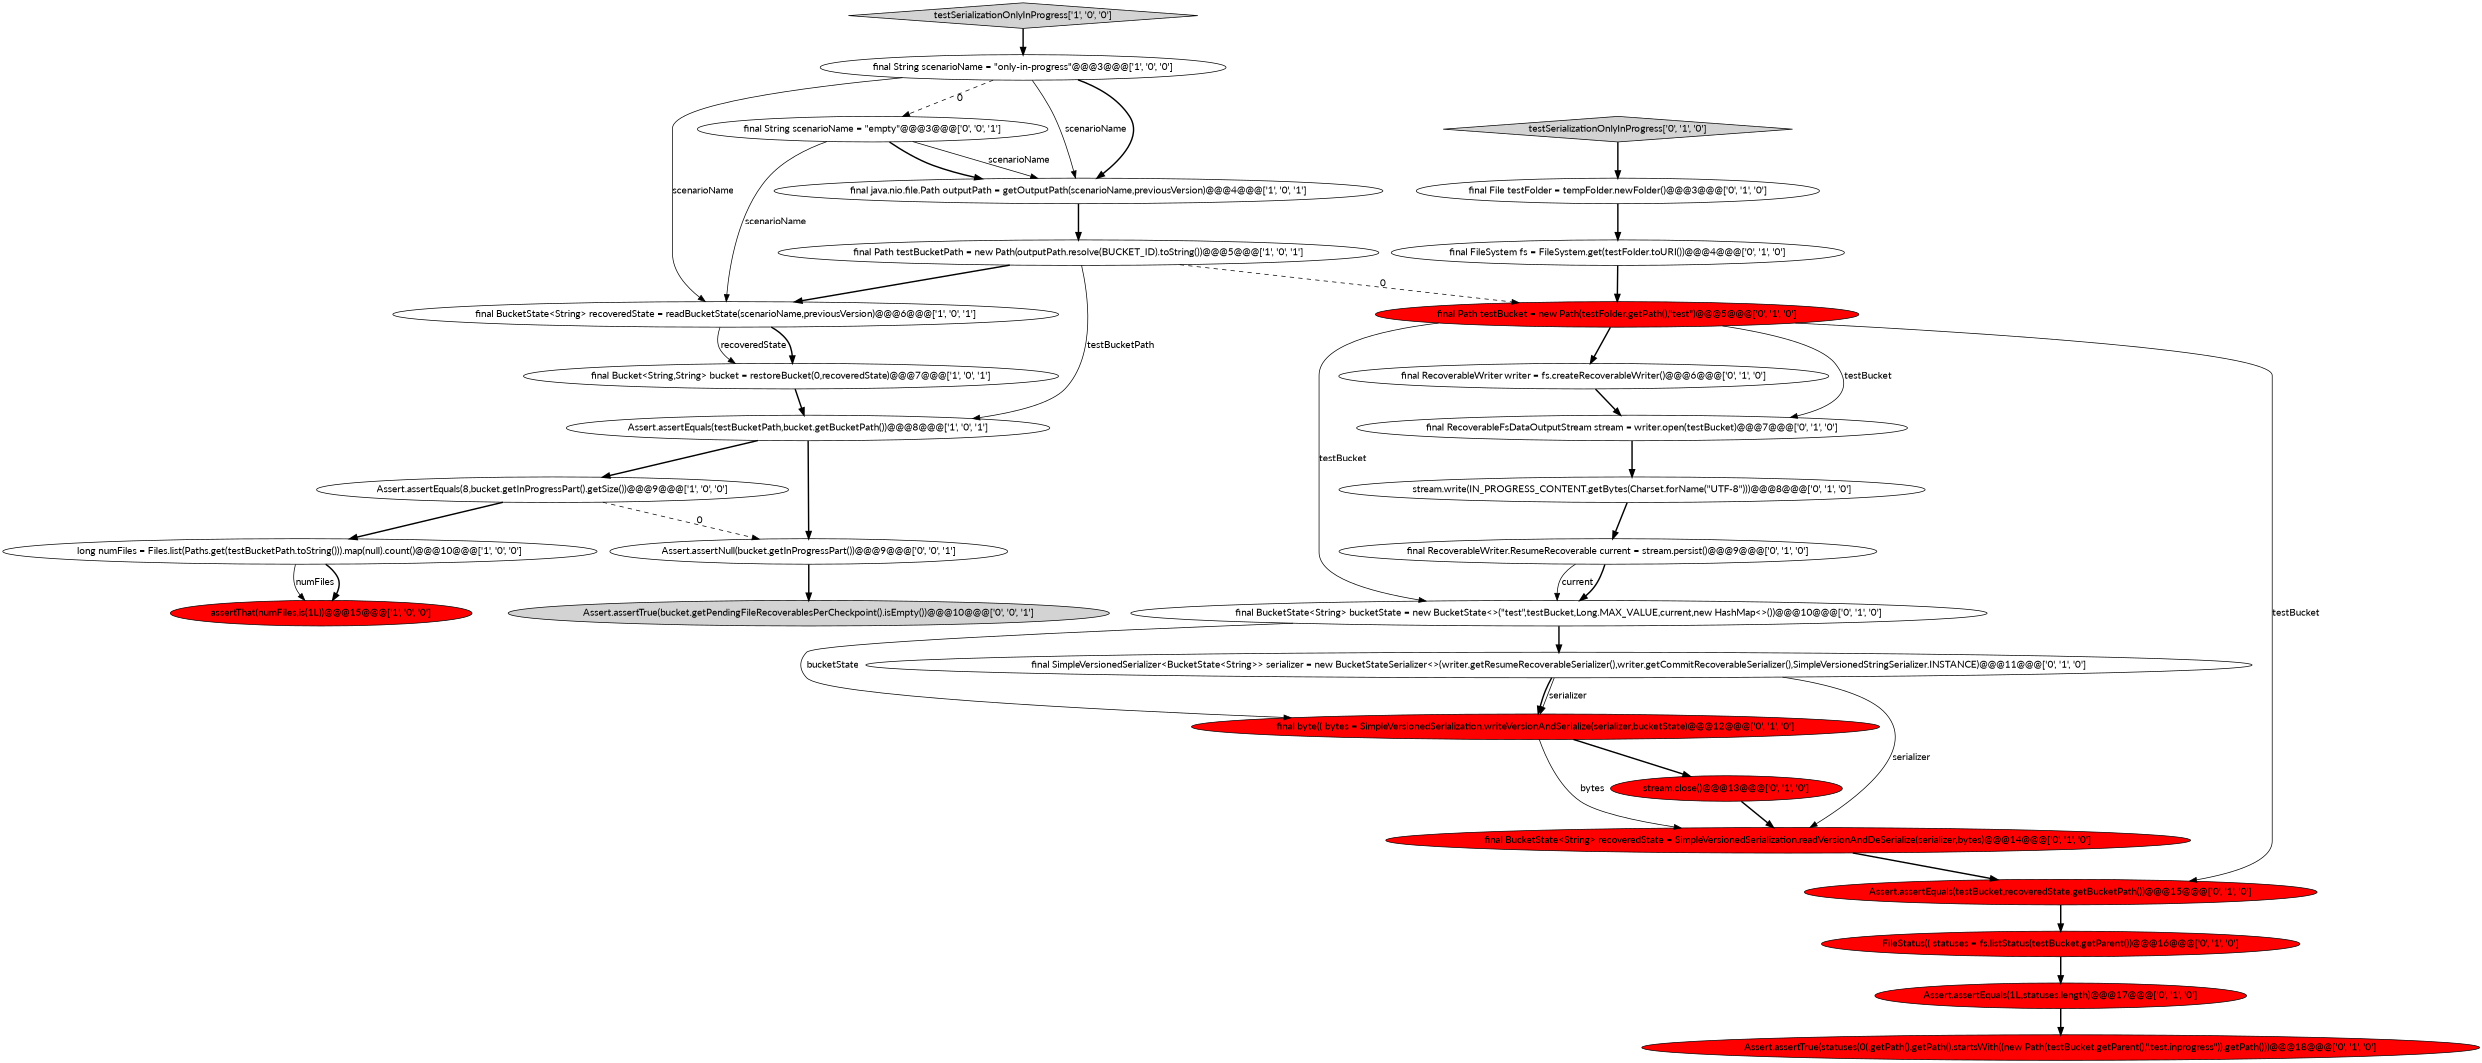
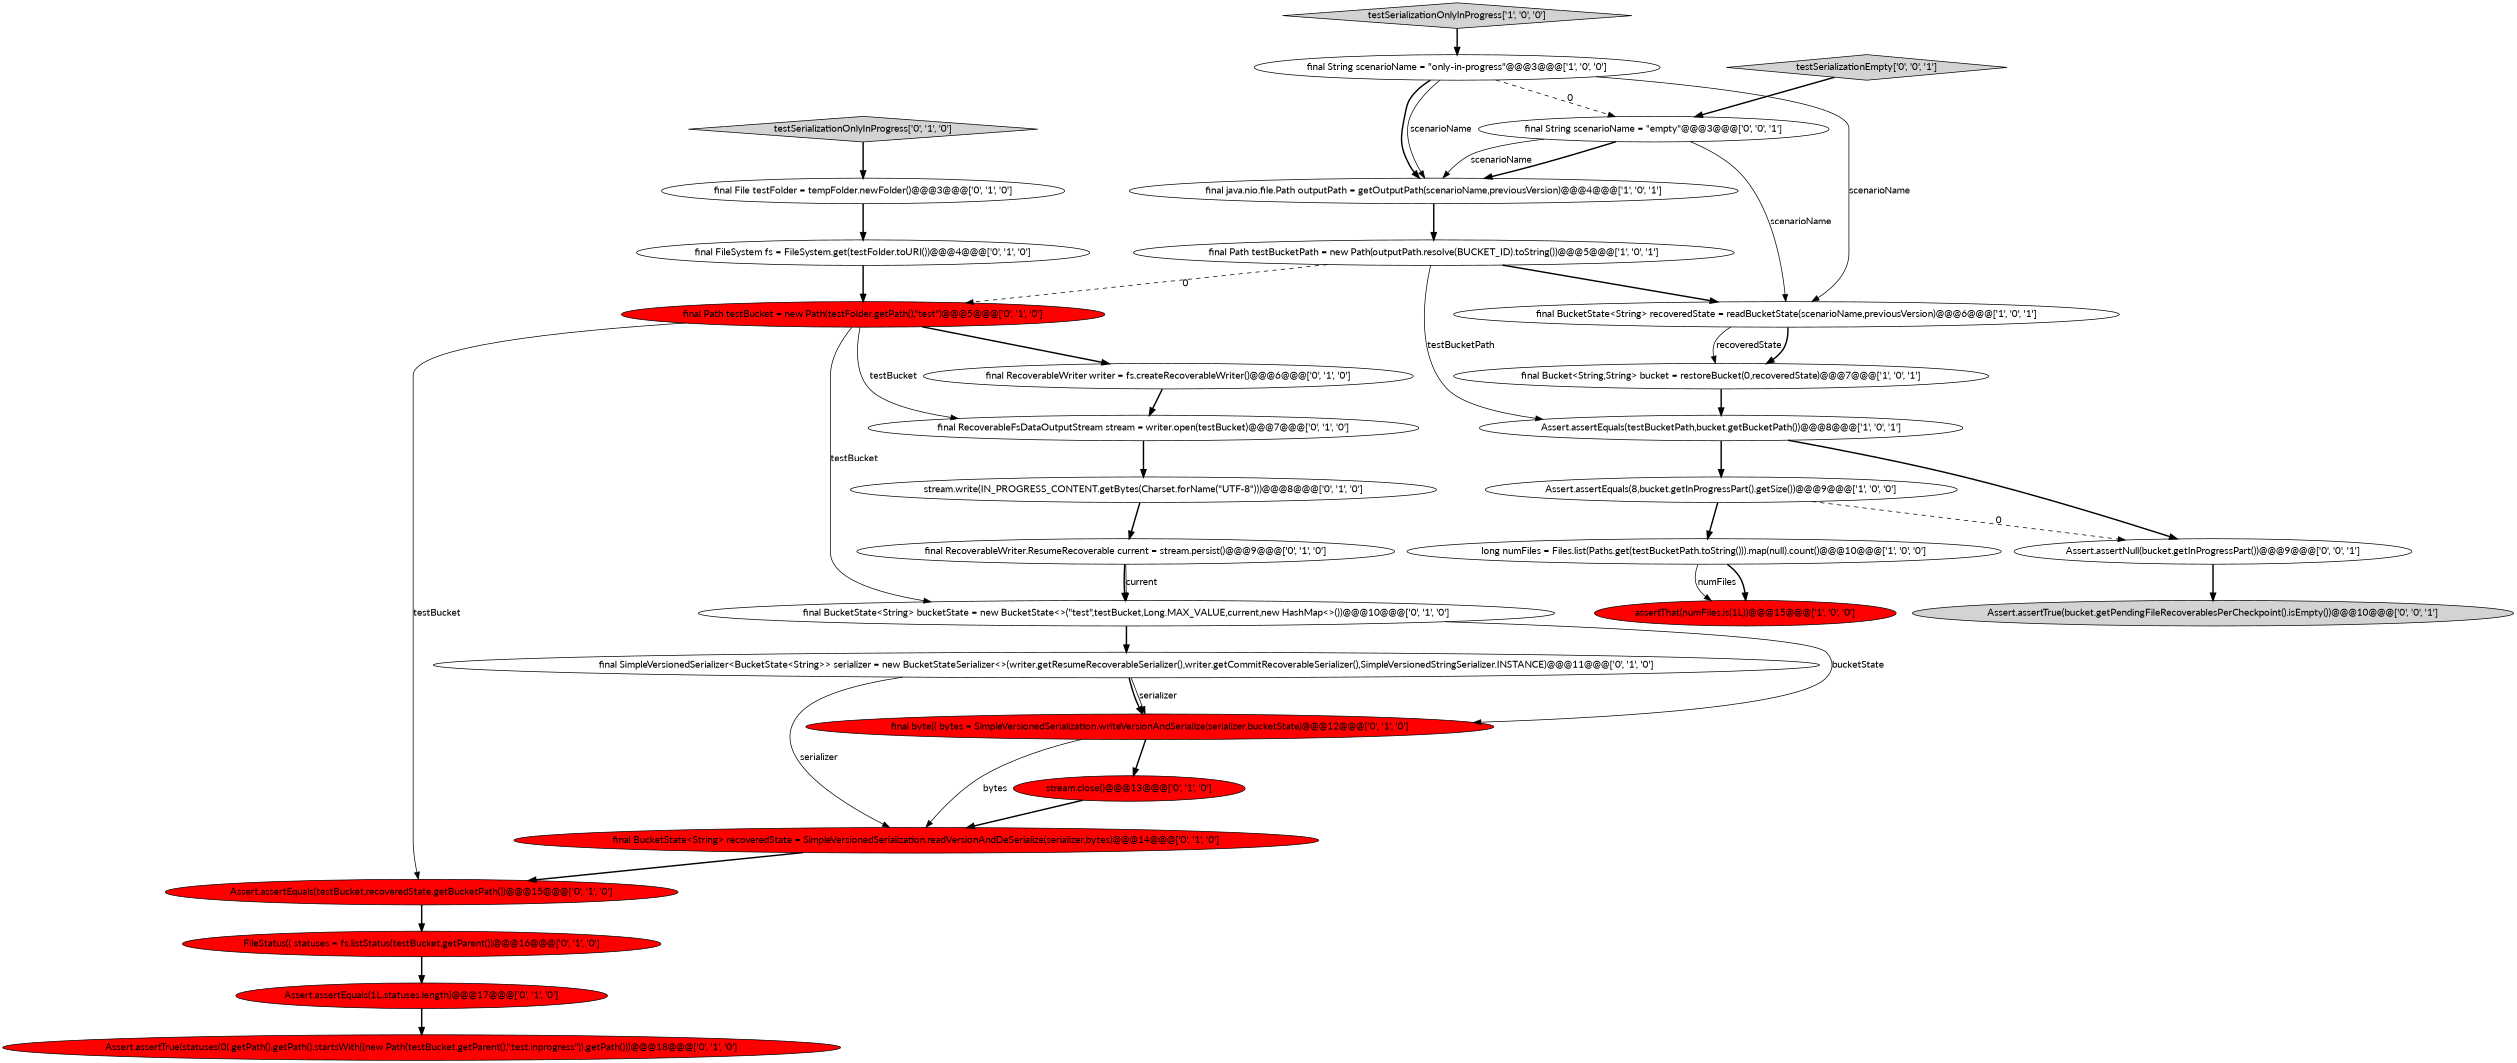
node "testSerializationEmpty['0', '0', '1']": added
